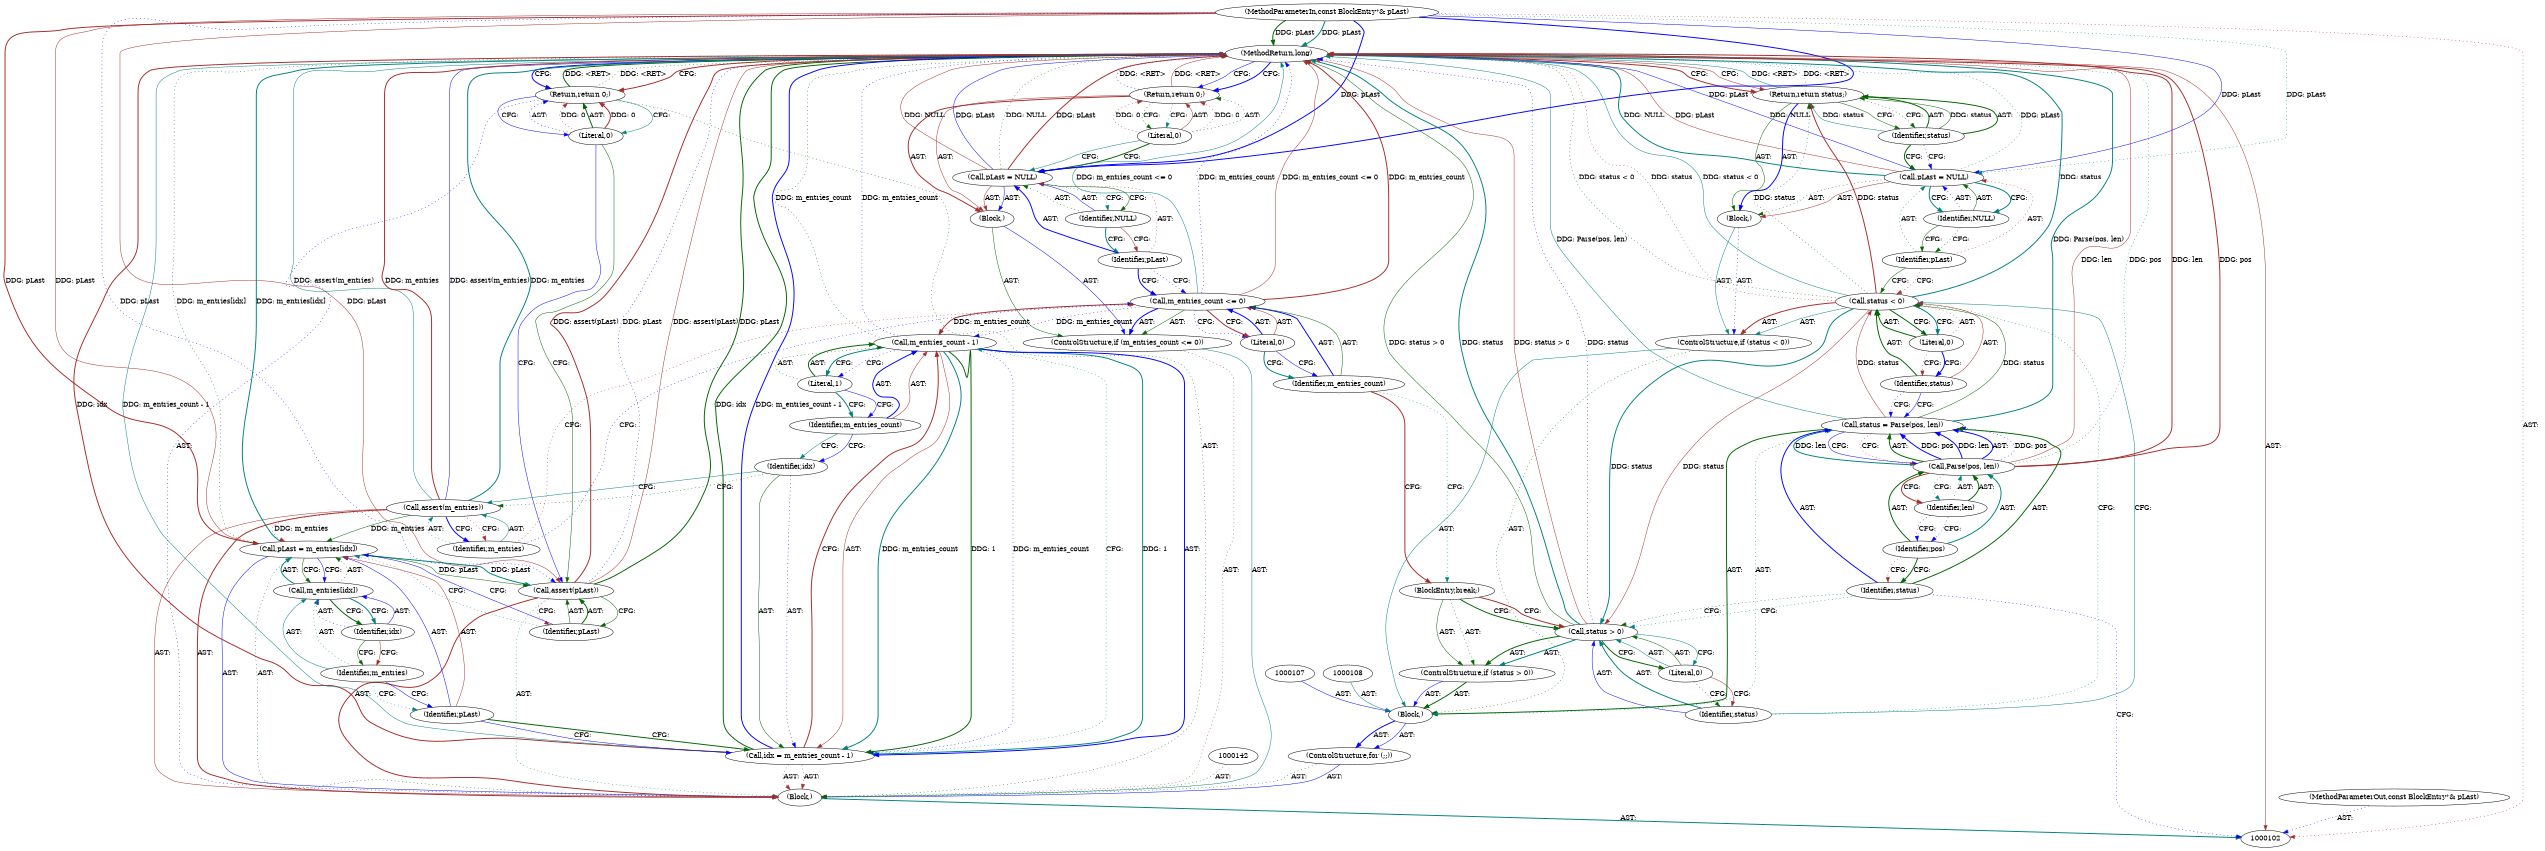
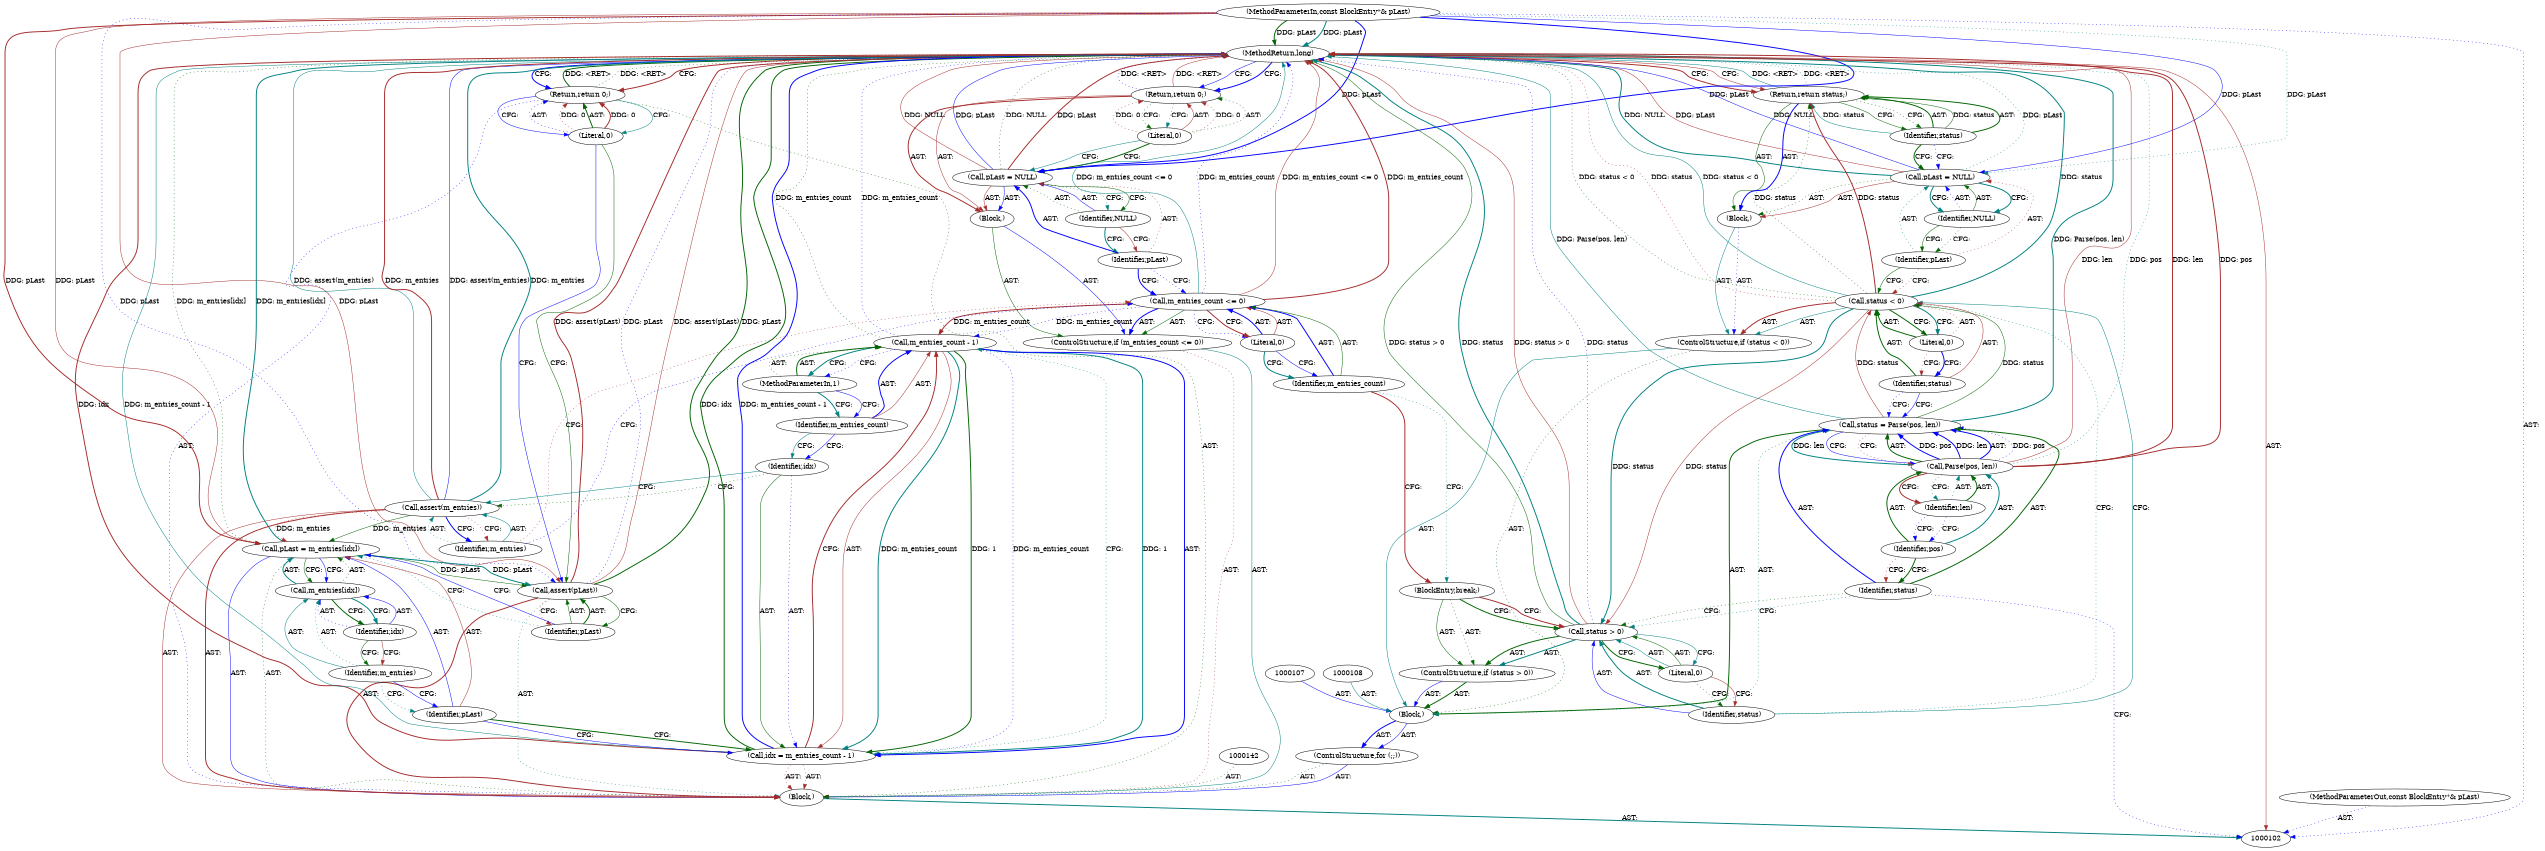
edge "(MethodParameterIn,const BlockEntry*& pLast)" -> "1000102": color brown -> blue
node "(Literal,1)": label "(Literal,1)" -> "(MethodParameterIn,1)"
